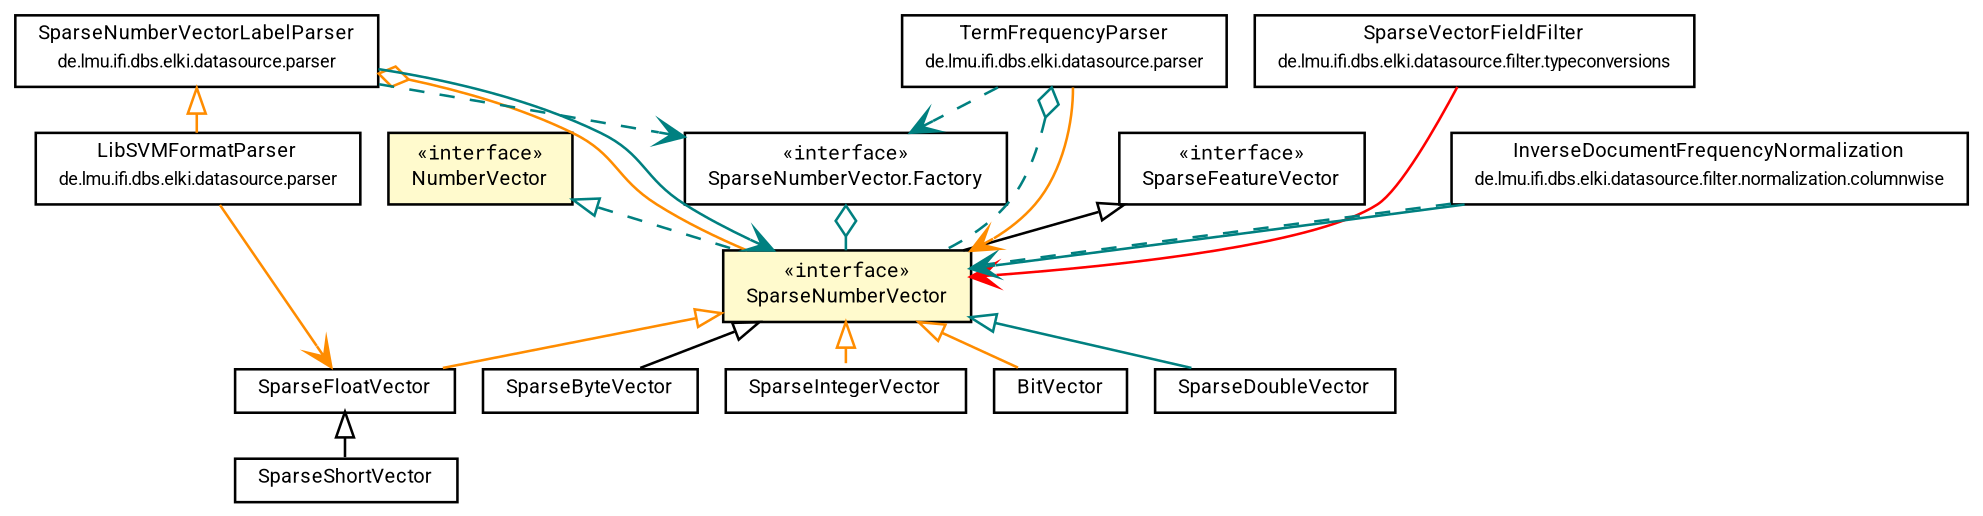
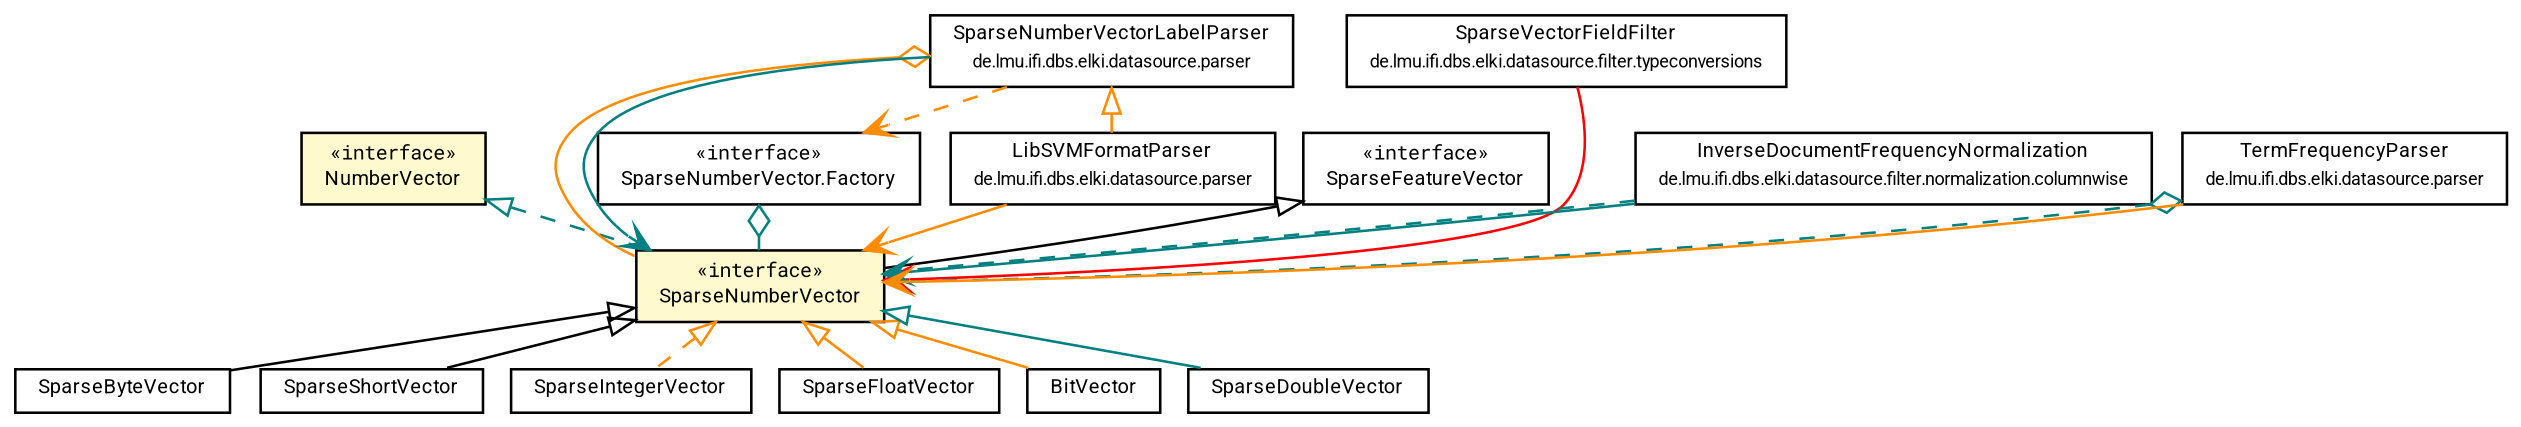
edge "TermFrequencyParser" -> "SparseNumberVector.Factory": removed
edge "SparseNumberVectorLabelParser" -> "SparseNumberVector.Factory": color teal -> darkorange
edge "LibSVMFormatParser" -> "SparseFloatVector": now "LibSVMFormatParser" -> "SparseNumberVector"
edge "SparseShortVector" -> "SparseFloatVector": now "SparseShortVector" -> "SparseNumberVector"
